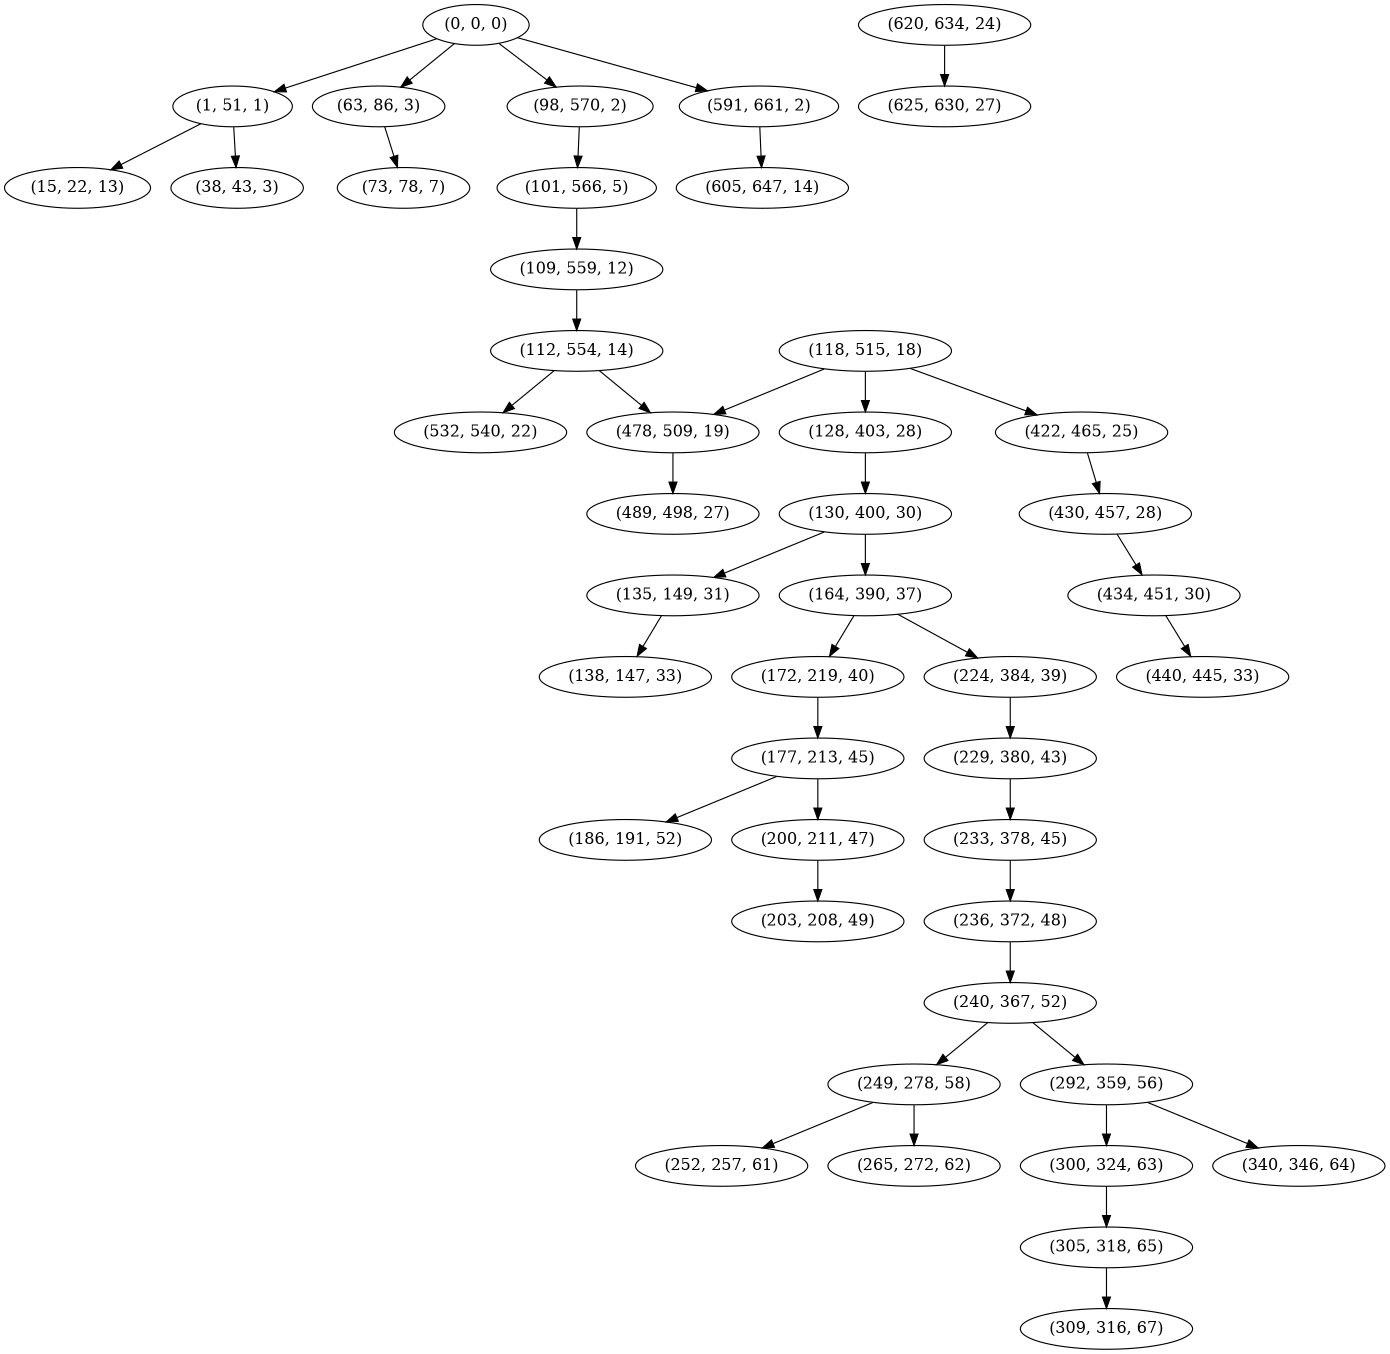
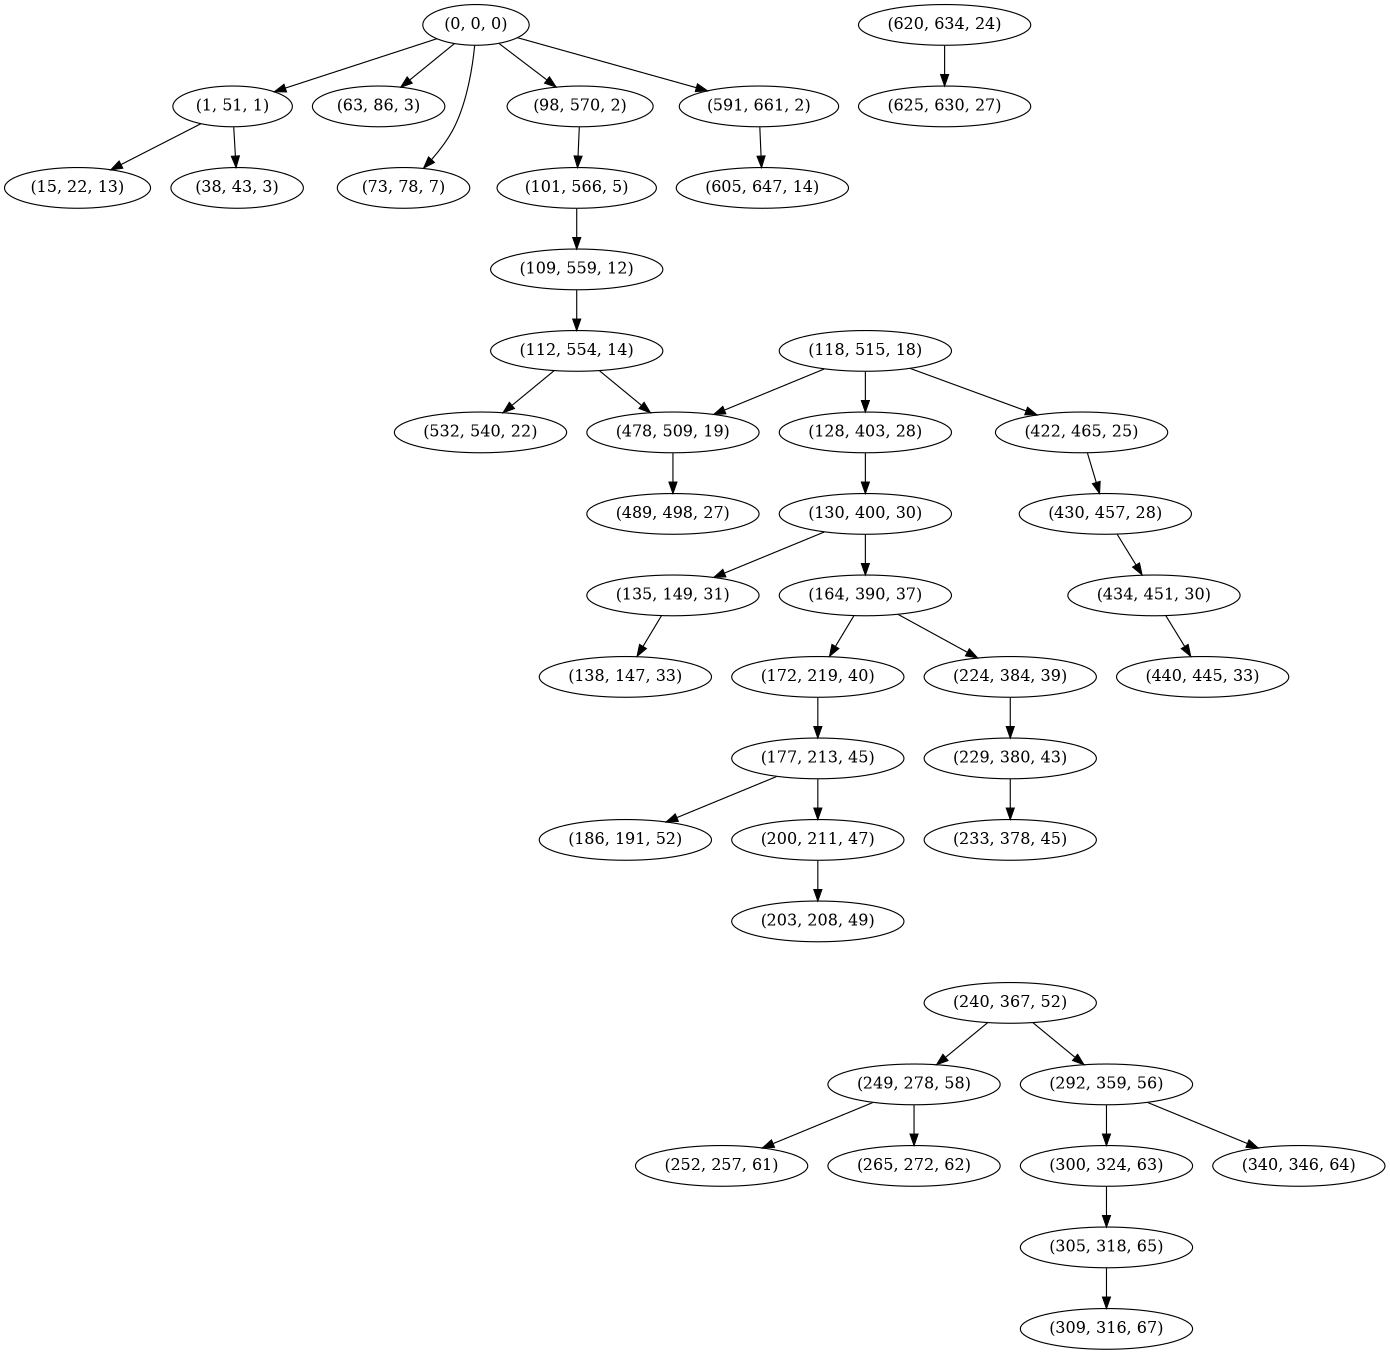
edge "(63, 86, 3)" -> "(73, 78, 7)": now "(0, 0, 0)" -> "(73, 78, 7)"
node "(236, 372, 48)": removed
